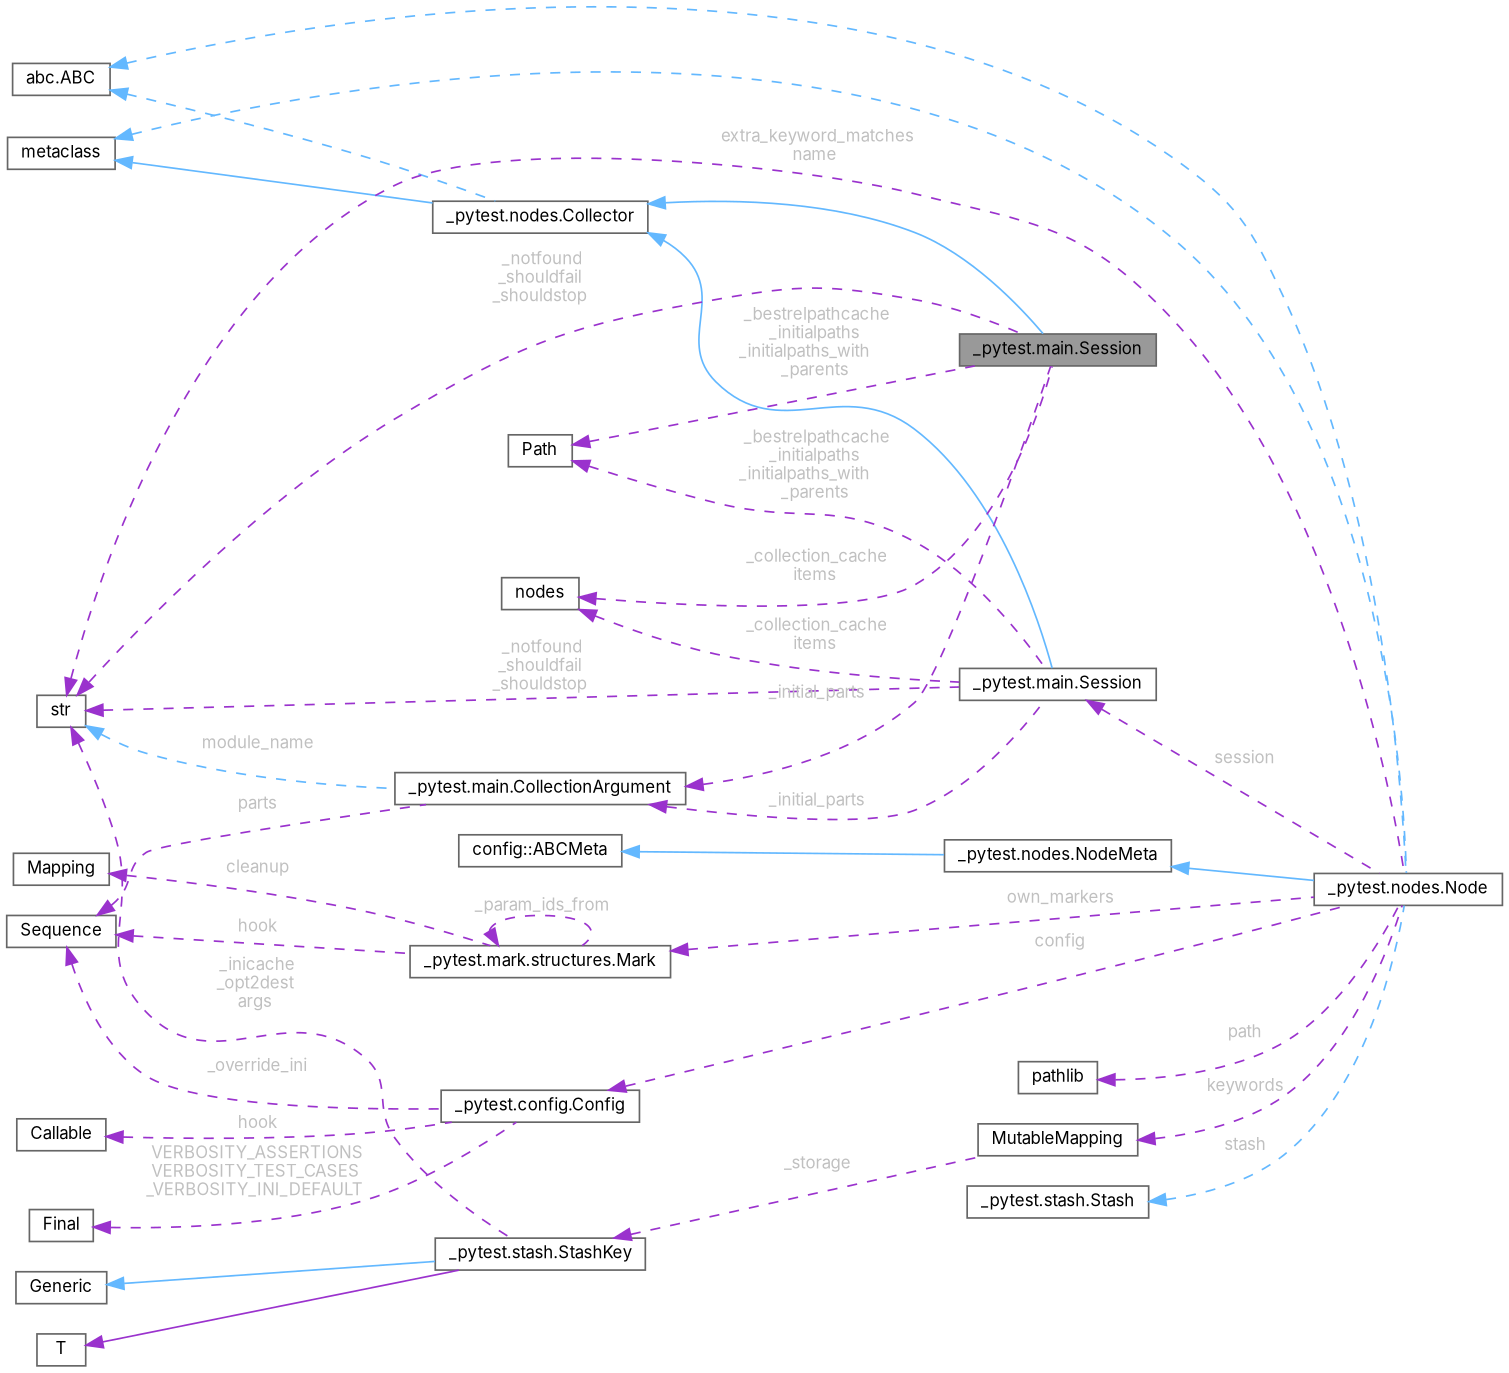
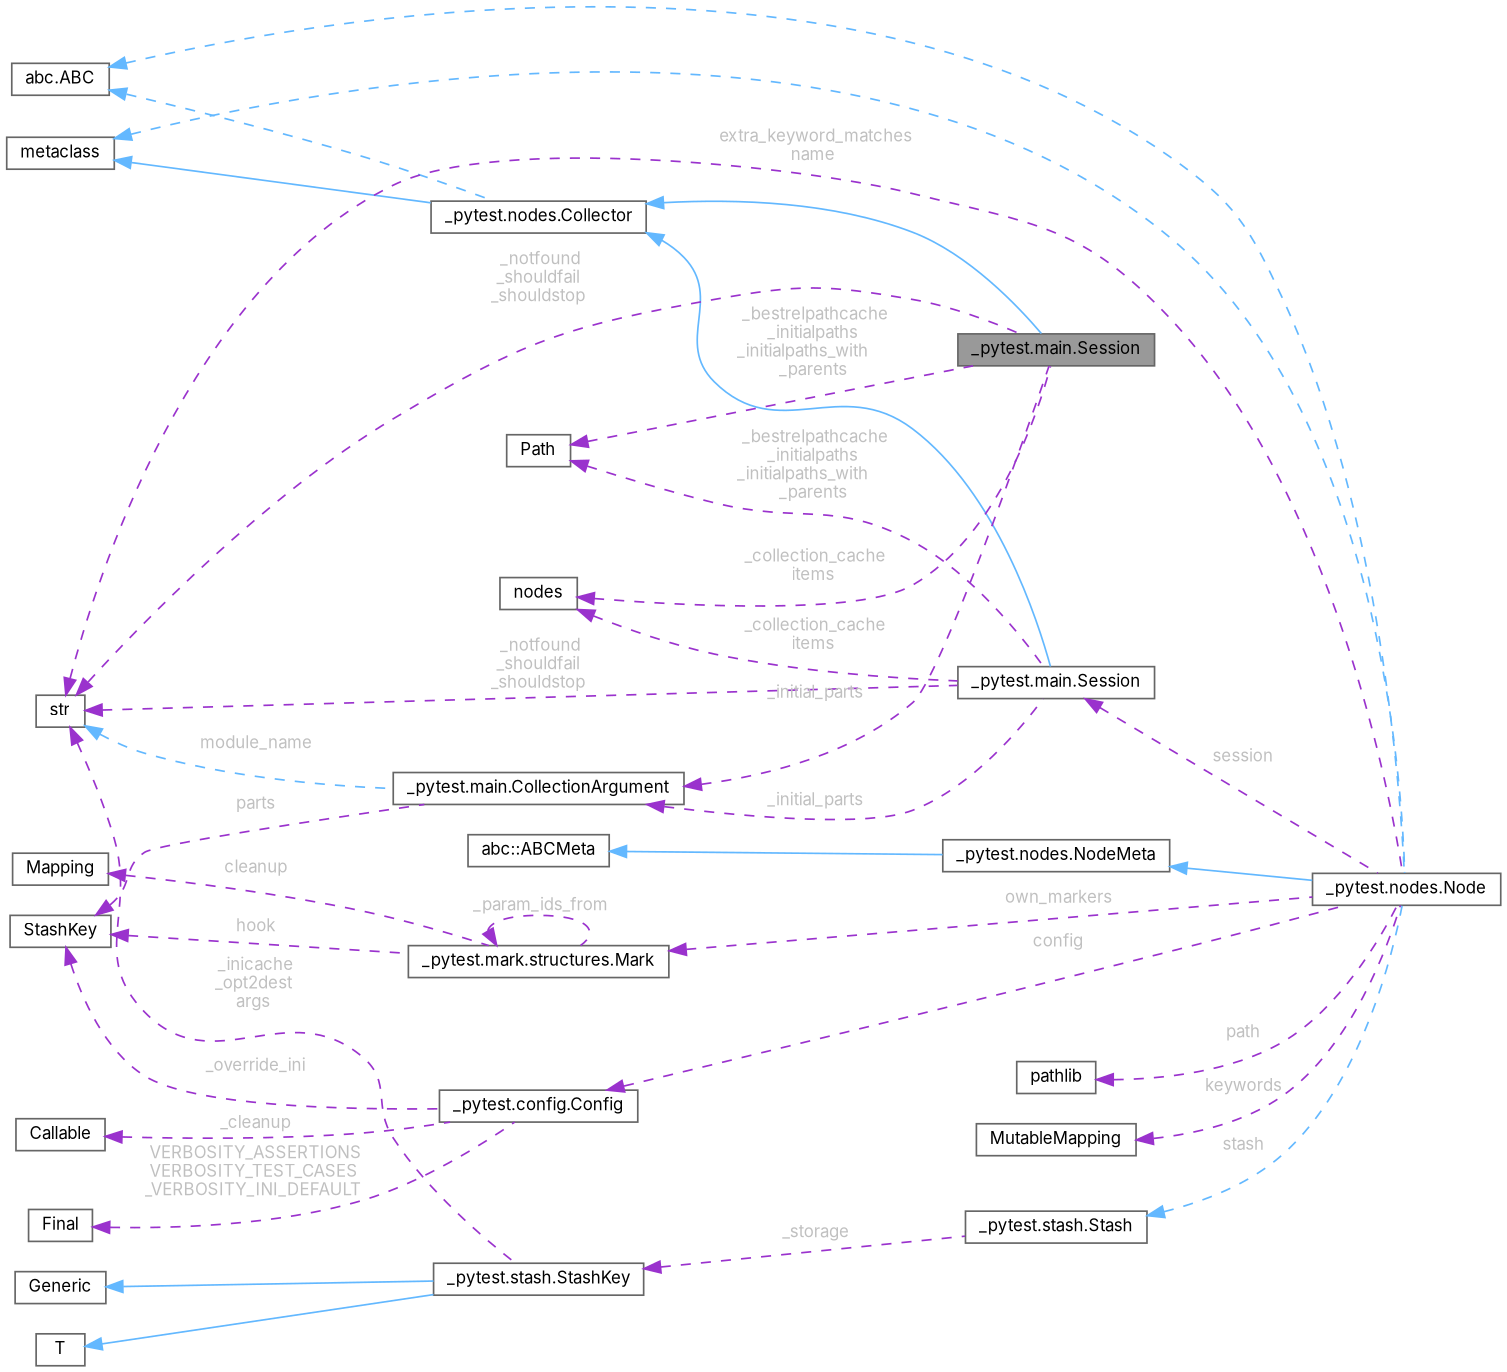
node "config::ABCMeta": label "config::ABCMeta" -> "abc::ABCMeta"
node "Sequence": label "Sequence" -> "StashKey"
edge "_pytest.config.Config" -> "Callable": label " hook" -> " _cleanup"
edge "MutableMapping" -> "_pytest.stash.StashKey": now "_pytest.stash.Stash" -> "_pytest.stash.StashKey"
edge "_pytest.stash.StashKey" -> "T": color darkorchid3 -> steelblue1
